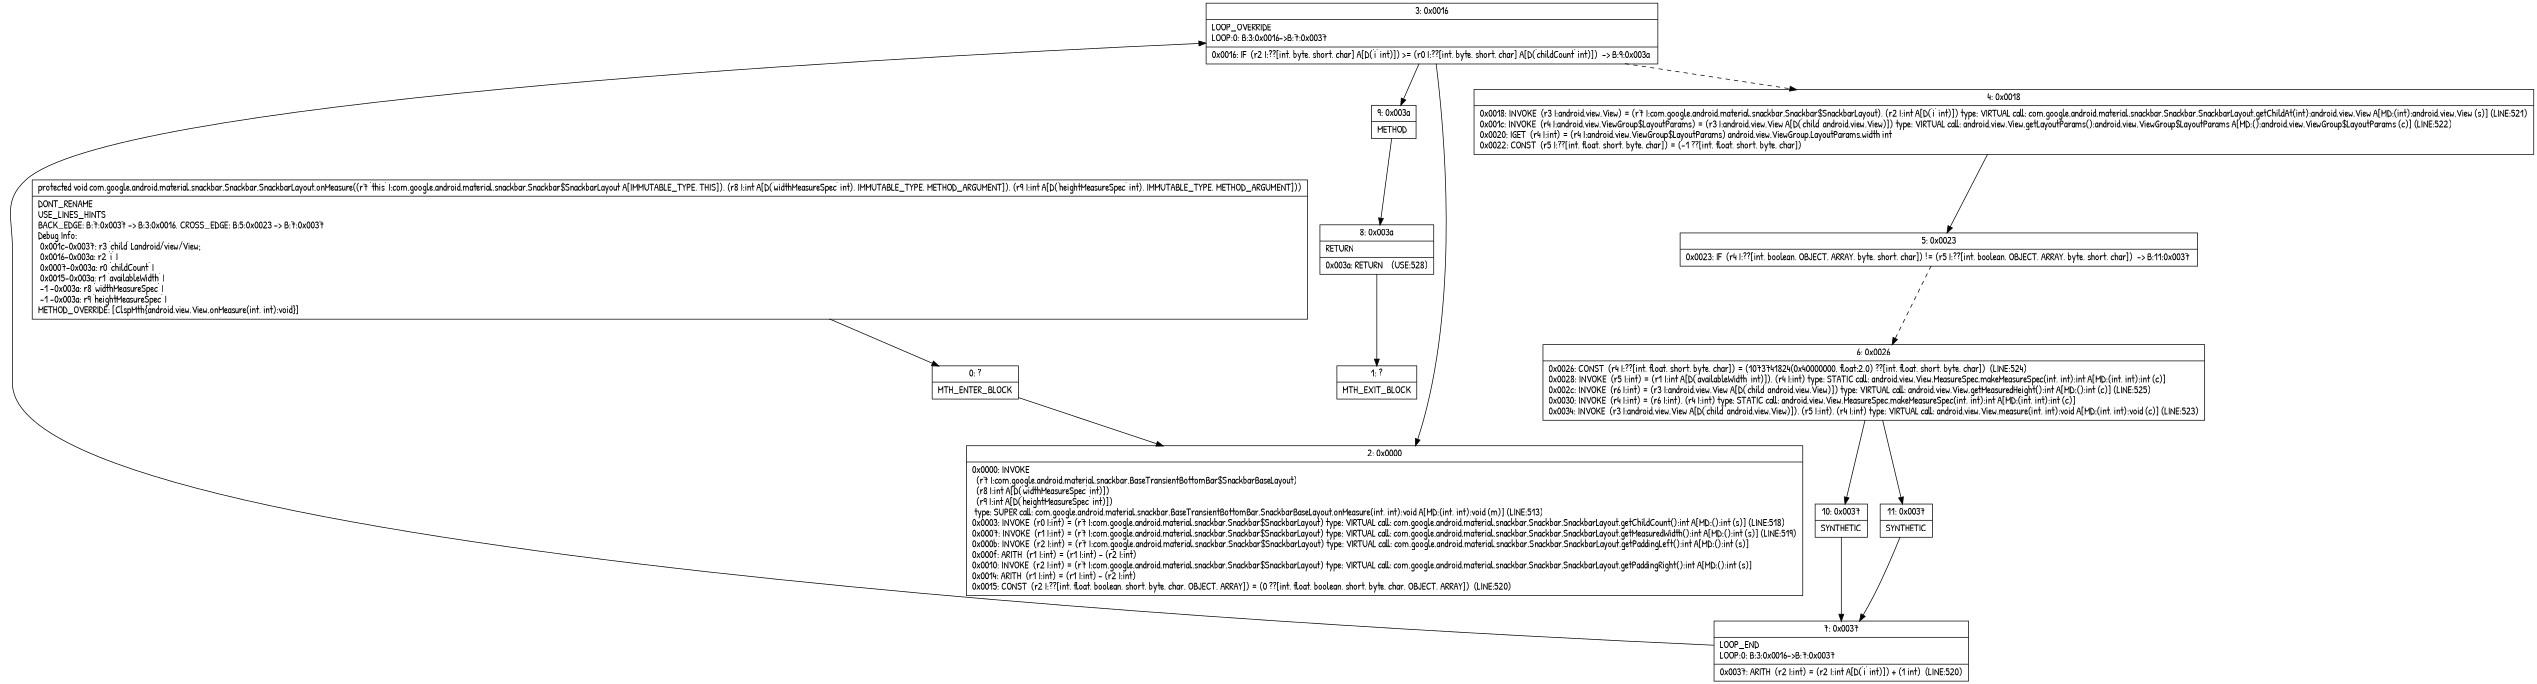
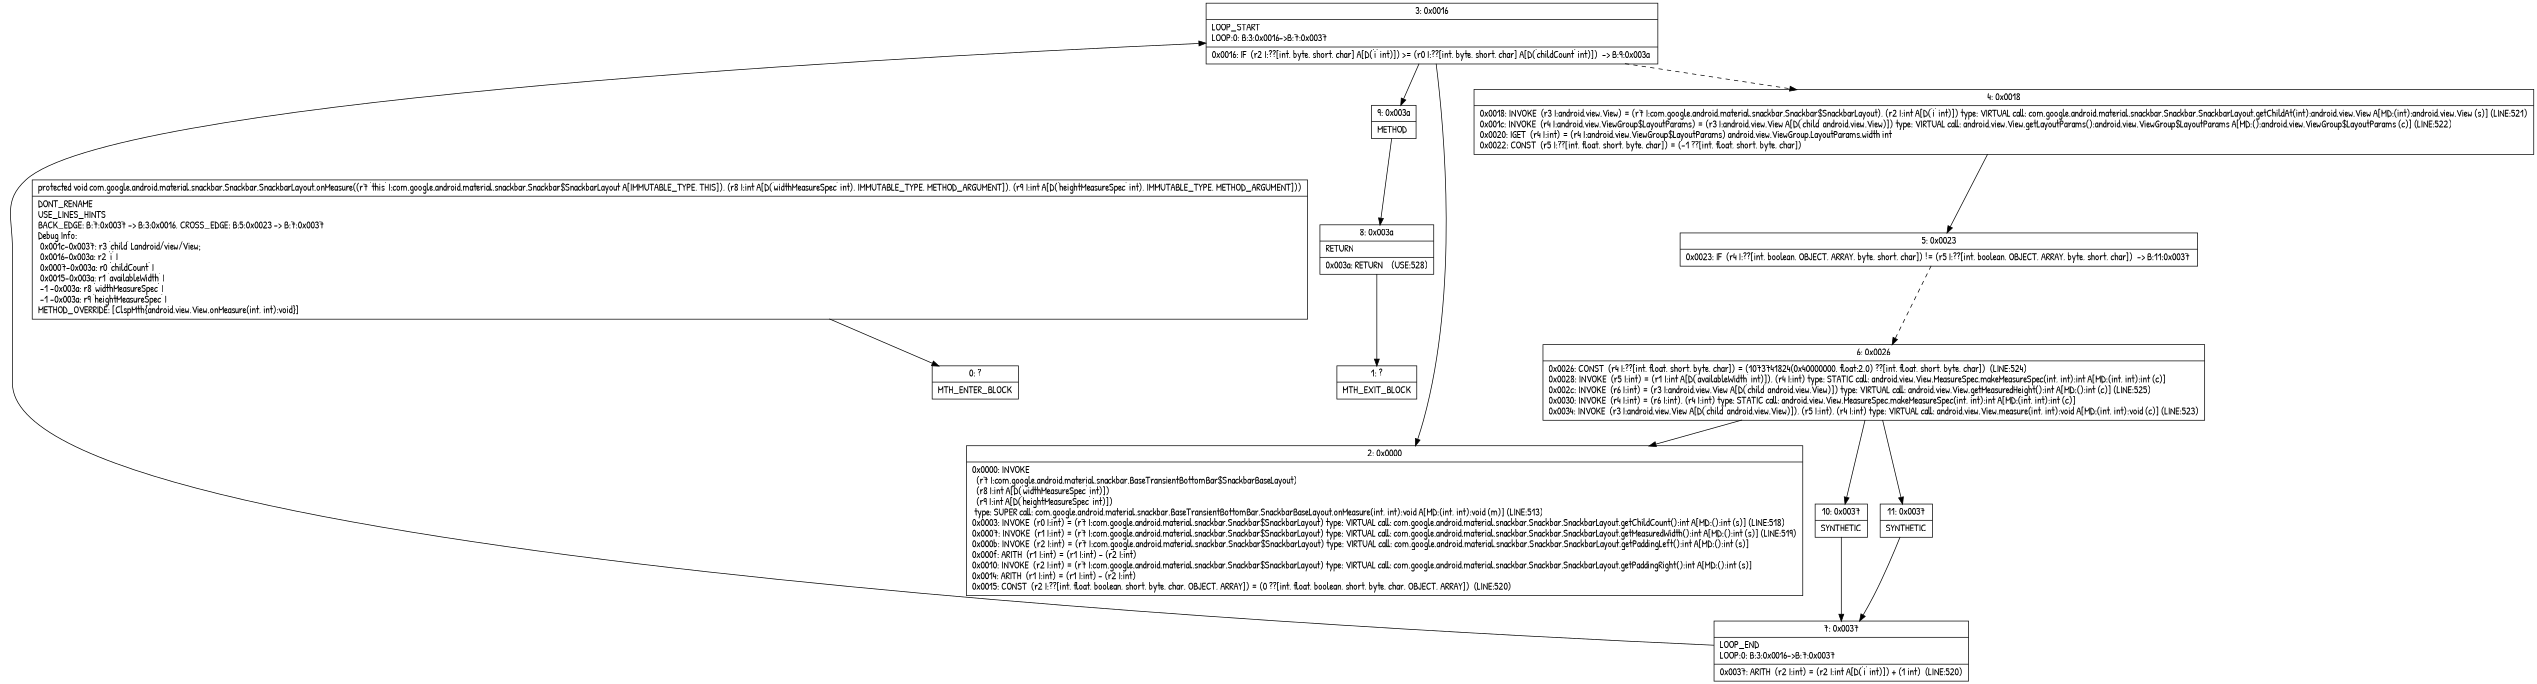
node "3: 0x0016": text "LOOP_OVERRIDE" -> "LOOP_START"
edge "0: ?" -> "2: 0x0000": now "6: 0x0026" -> "2: 0x0000"
